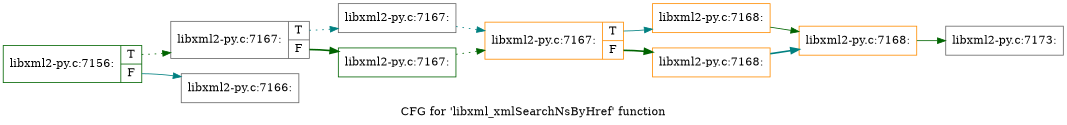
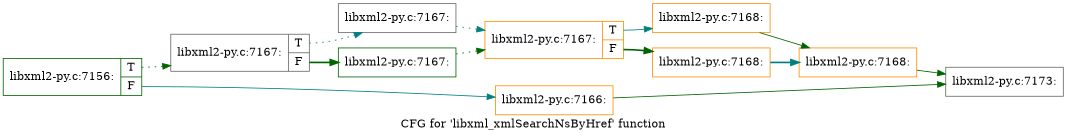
node "libxml2-py.c:7166:": color gray40 -> darkorange
edge "libxml2-py.c:7166:" -> "libxml2-py.c:7173:": added
